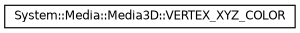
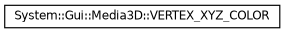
node "System::Media::Media3D::VERTEX_XYZ_COLOR": label "System::Media::Media3D::VERTEX_XYZ_COLOR" -> "System::Gui::Media3D::VERTEX_XYZ_COLOR"
